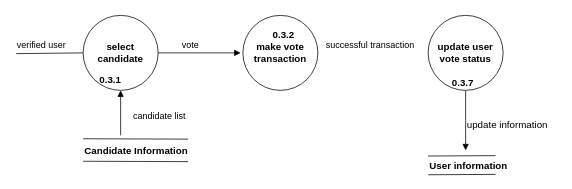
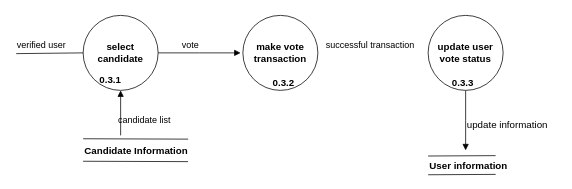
node "0.3.2": moved (286, 34) -> (286, 83)
node "0.3.7": label "0.3.7" -> "0.3.3"
node "candidate list": moved (165, 117) -> (150, 120)
